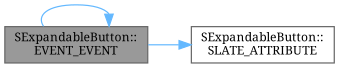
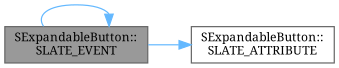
node "SExpandableButton:: EVENT_EVENT": label "SExpandableButton:: EVENT_EVENT" -> "SExpandableButton:: SLATE_EVENT"
